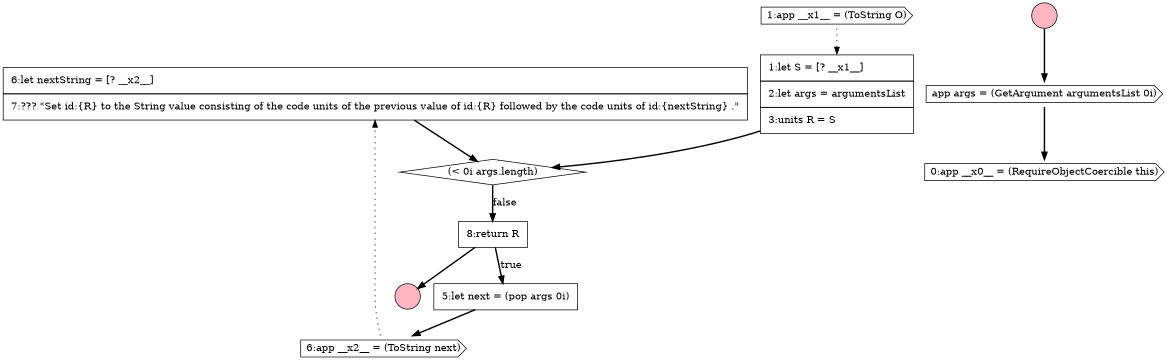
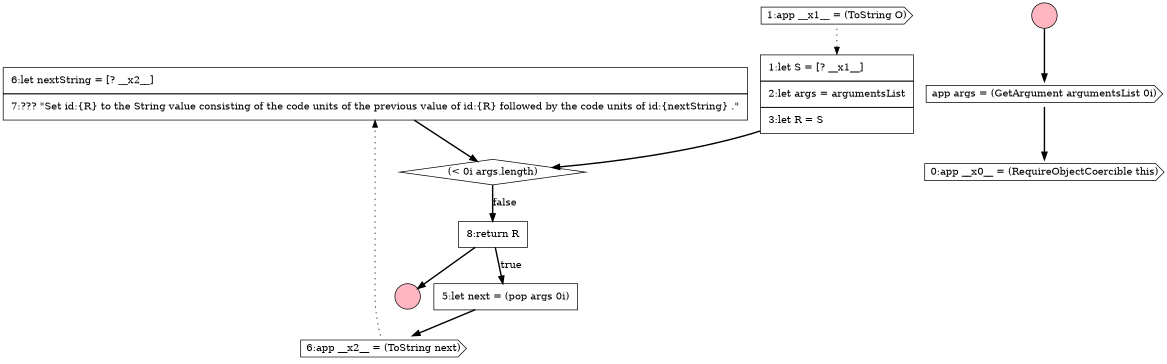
node "1:let S = [? __x1__]": text "3:units R = S" -> "3:let R = S"
